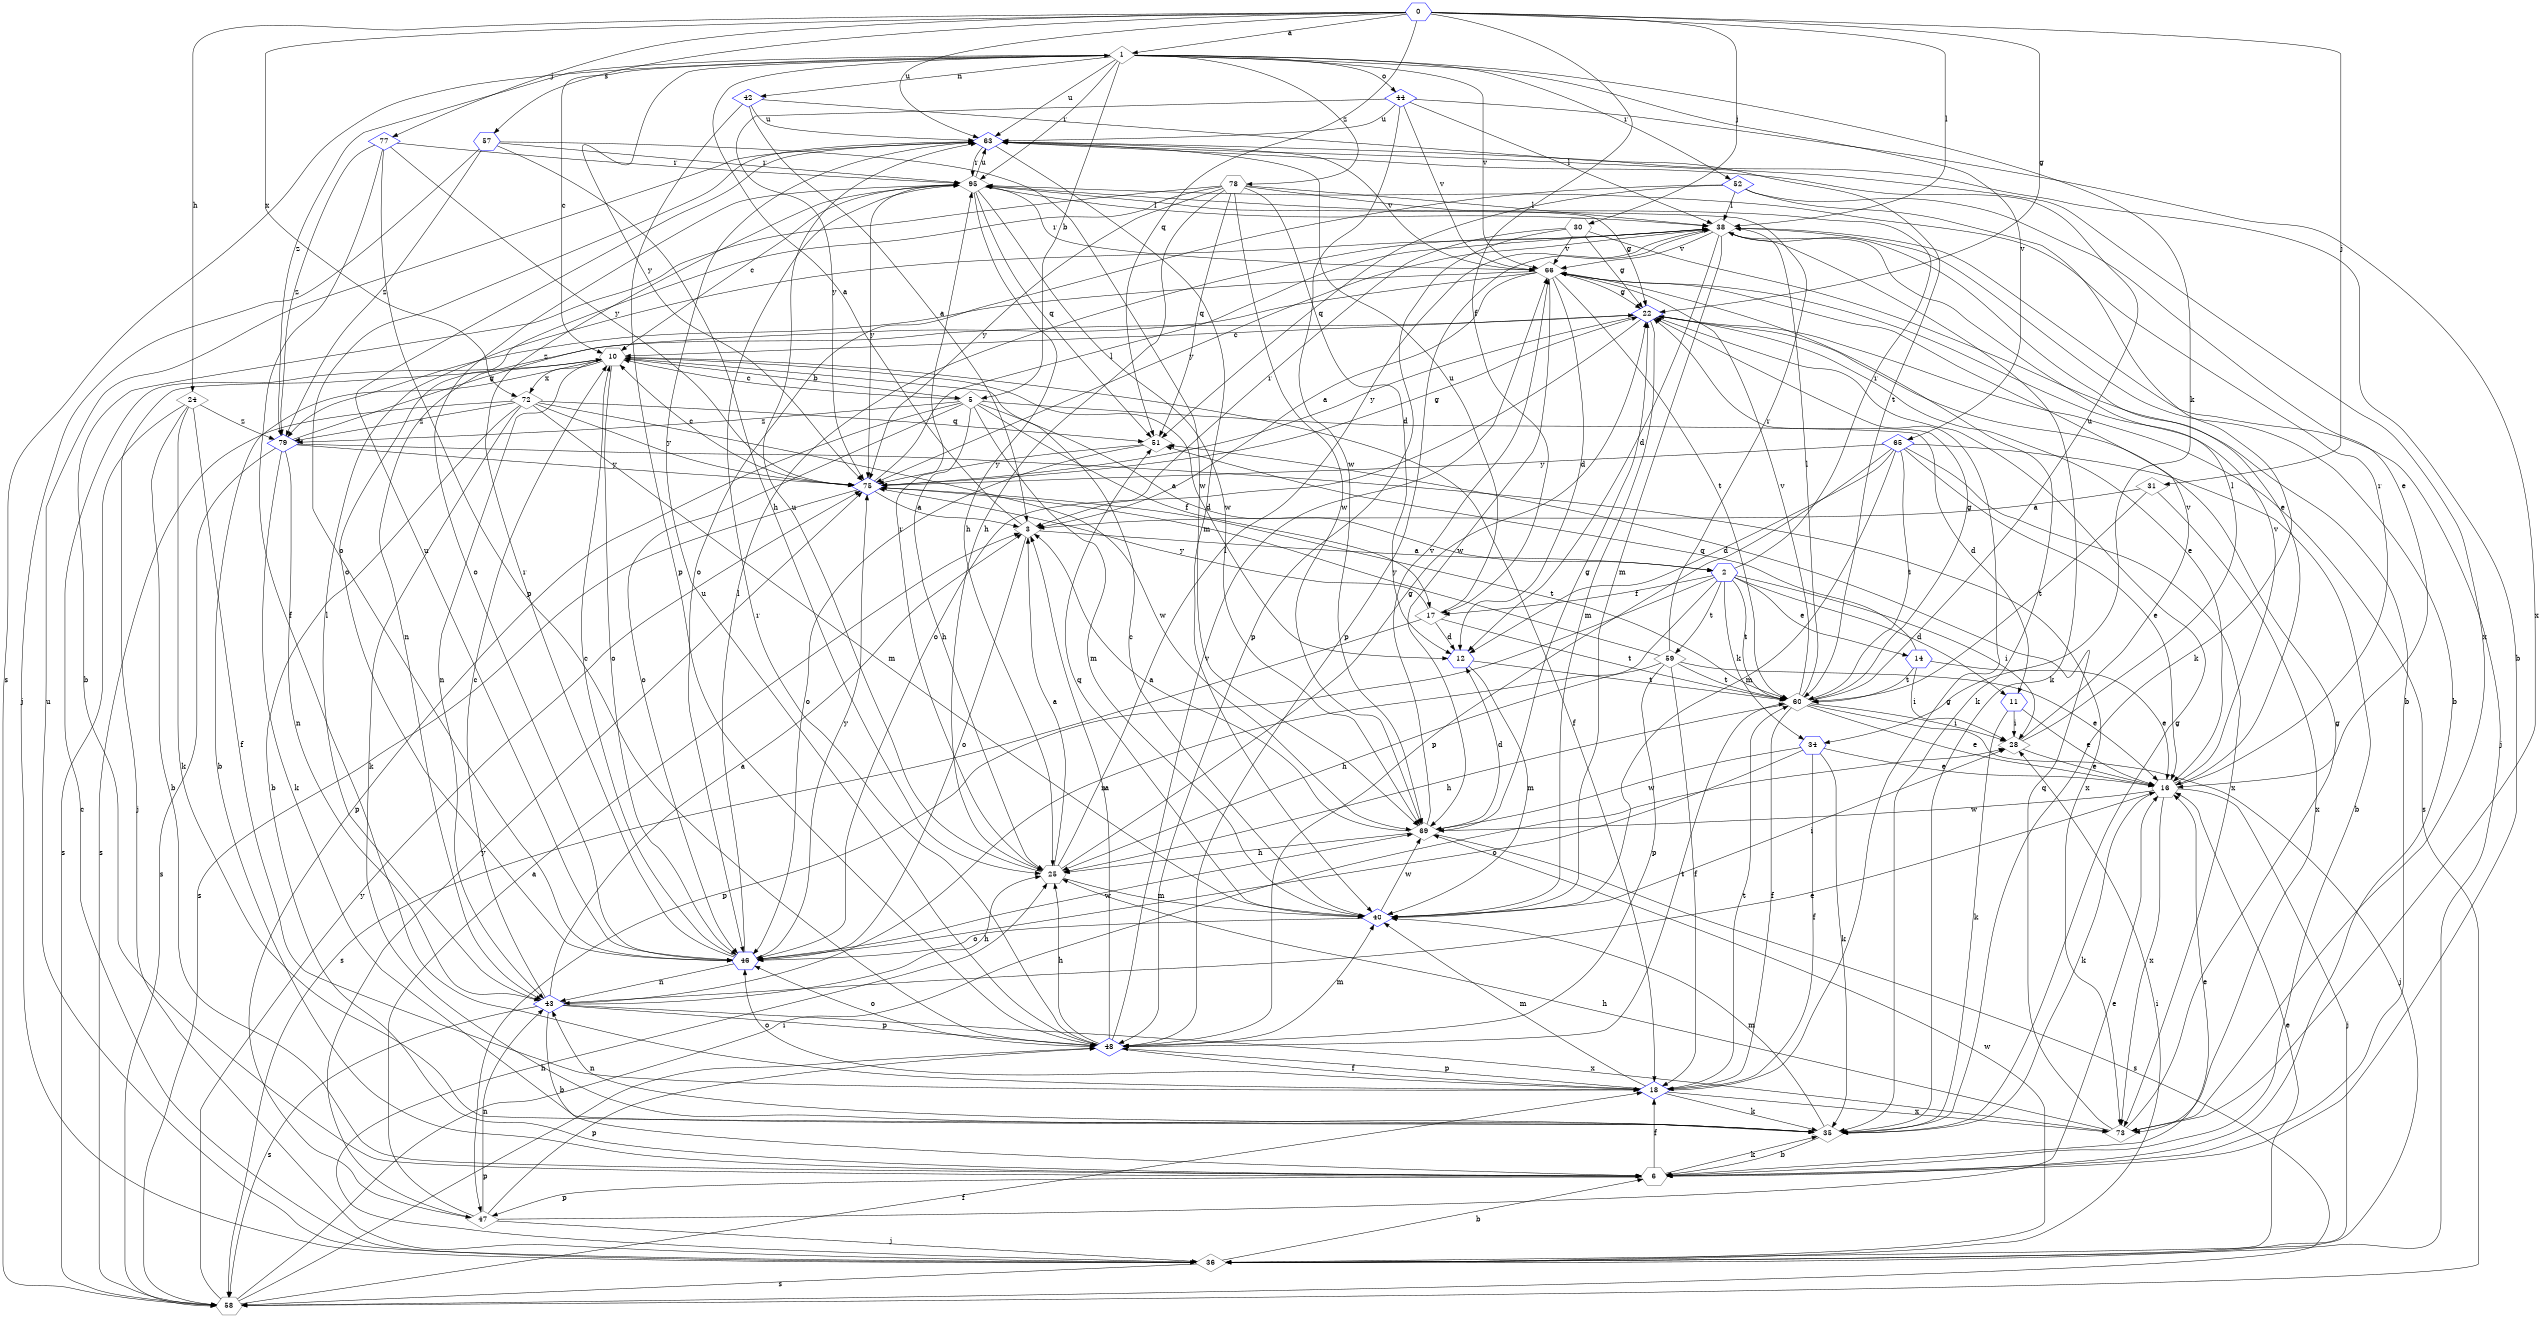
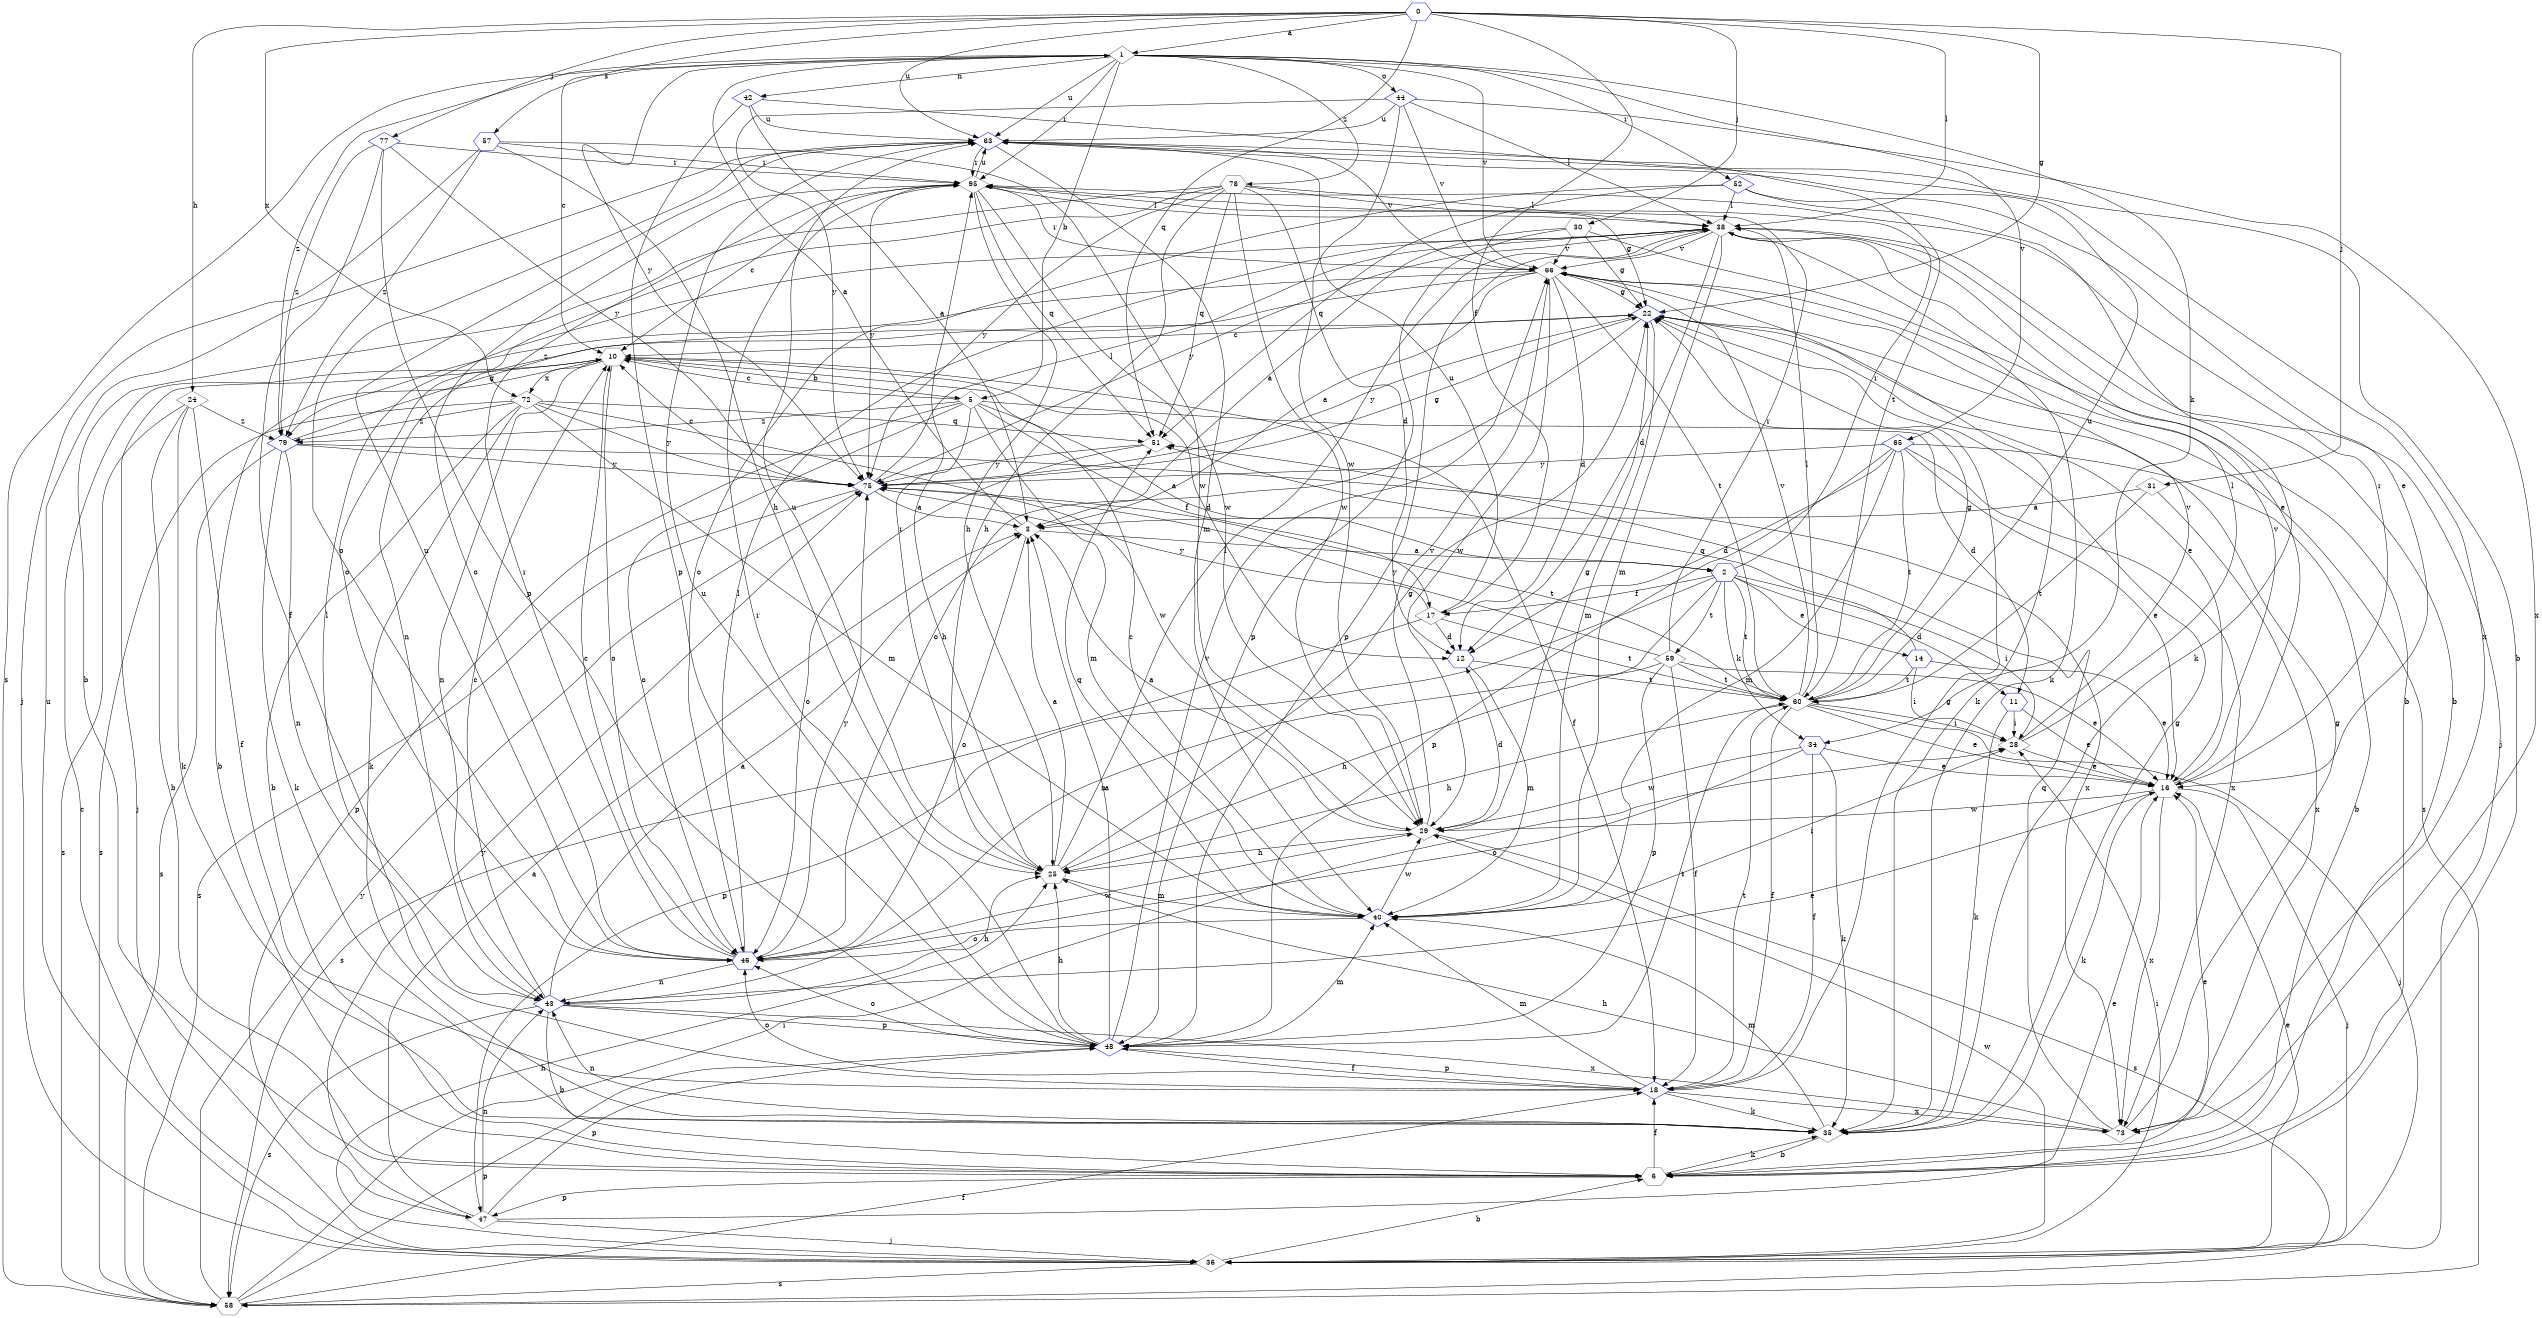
edge "30" -> "3": label "r" -> "a"
node "69": label "69" -> "29"
